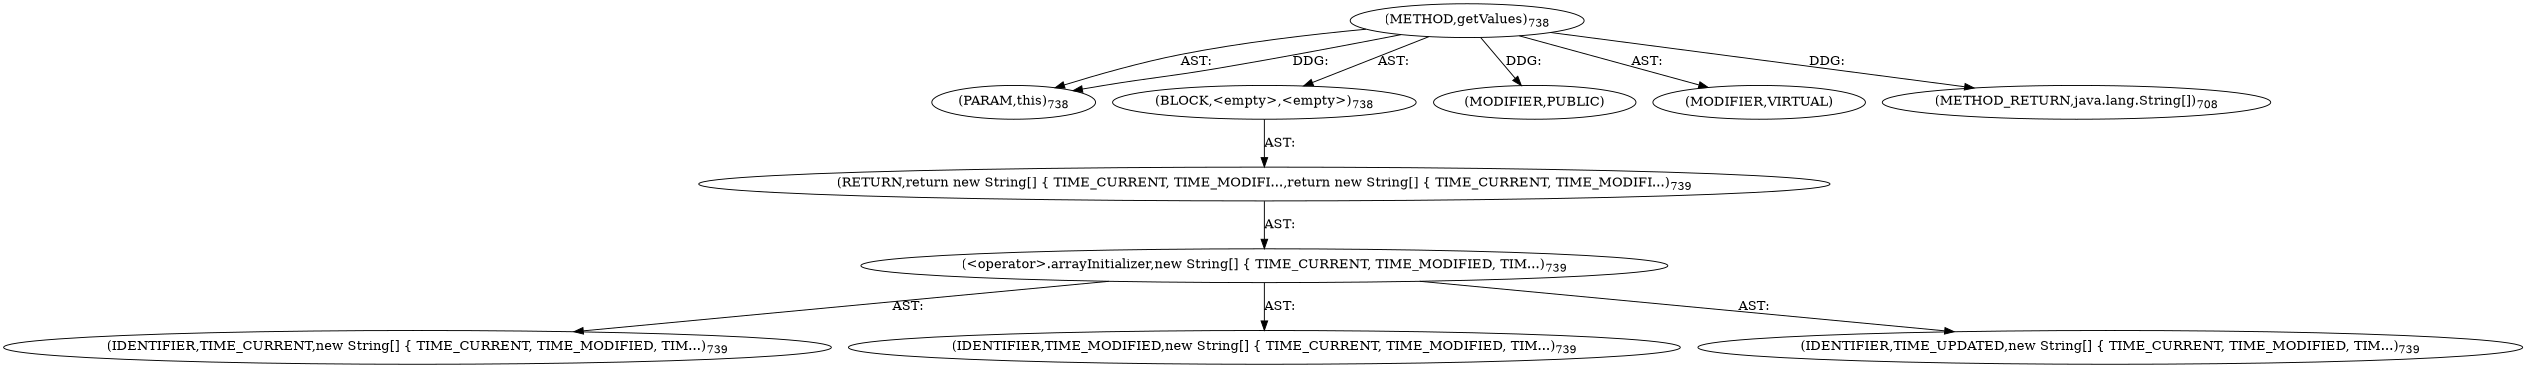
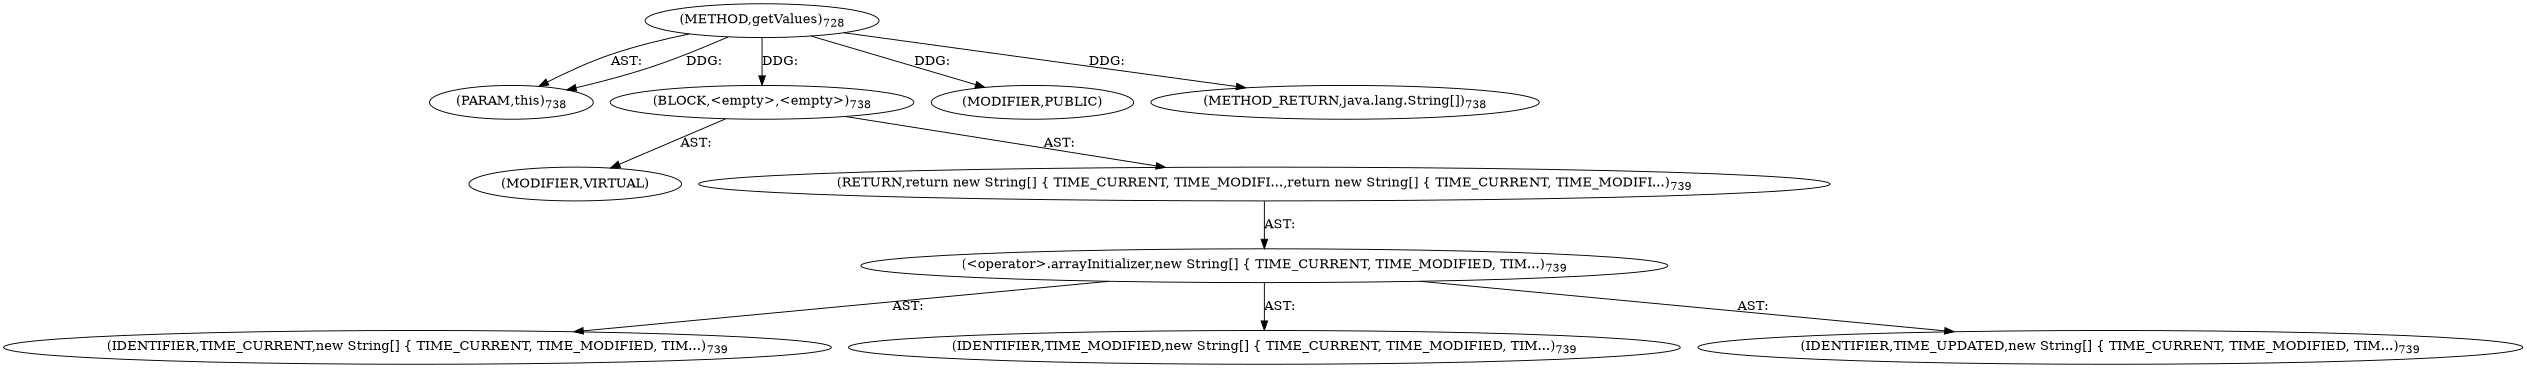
node "(METHOD,getValues)": text "738" -> "728"
edge "(METHOD,getValues)" -> "(MODIFIER,VIRTUAL)": now "(BLOCK,<empty>,<empty>)" -> "(MODIFIER,VIRTUAL)"
edge "(METHOD,getValues)" -> "(BLOCK,<empty>,<empty>)": label "AST: " -> "DDG: "
node "(METHOD_RETURN,java.lang.String[])": text "708" -> "738"
